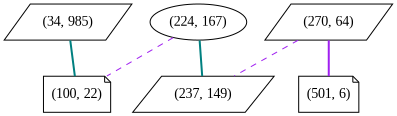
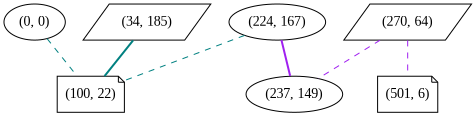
node "(0, 0)": added
node "(34, 985)": label "(34, 985)" -> "(34, 185)"
edge "(224, 167)" -- "(100, 22)": color purple -> teal
edge "(224, 167)" -- "(237, 149)": color teal -> purple
edge "(270, 64)" -- "(501, 6)": style bold -> dashed
node "(237, 149)": shape parallelogram -> ellipse
